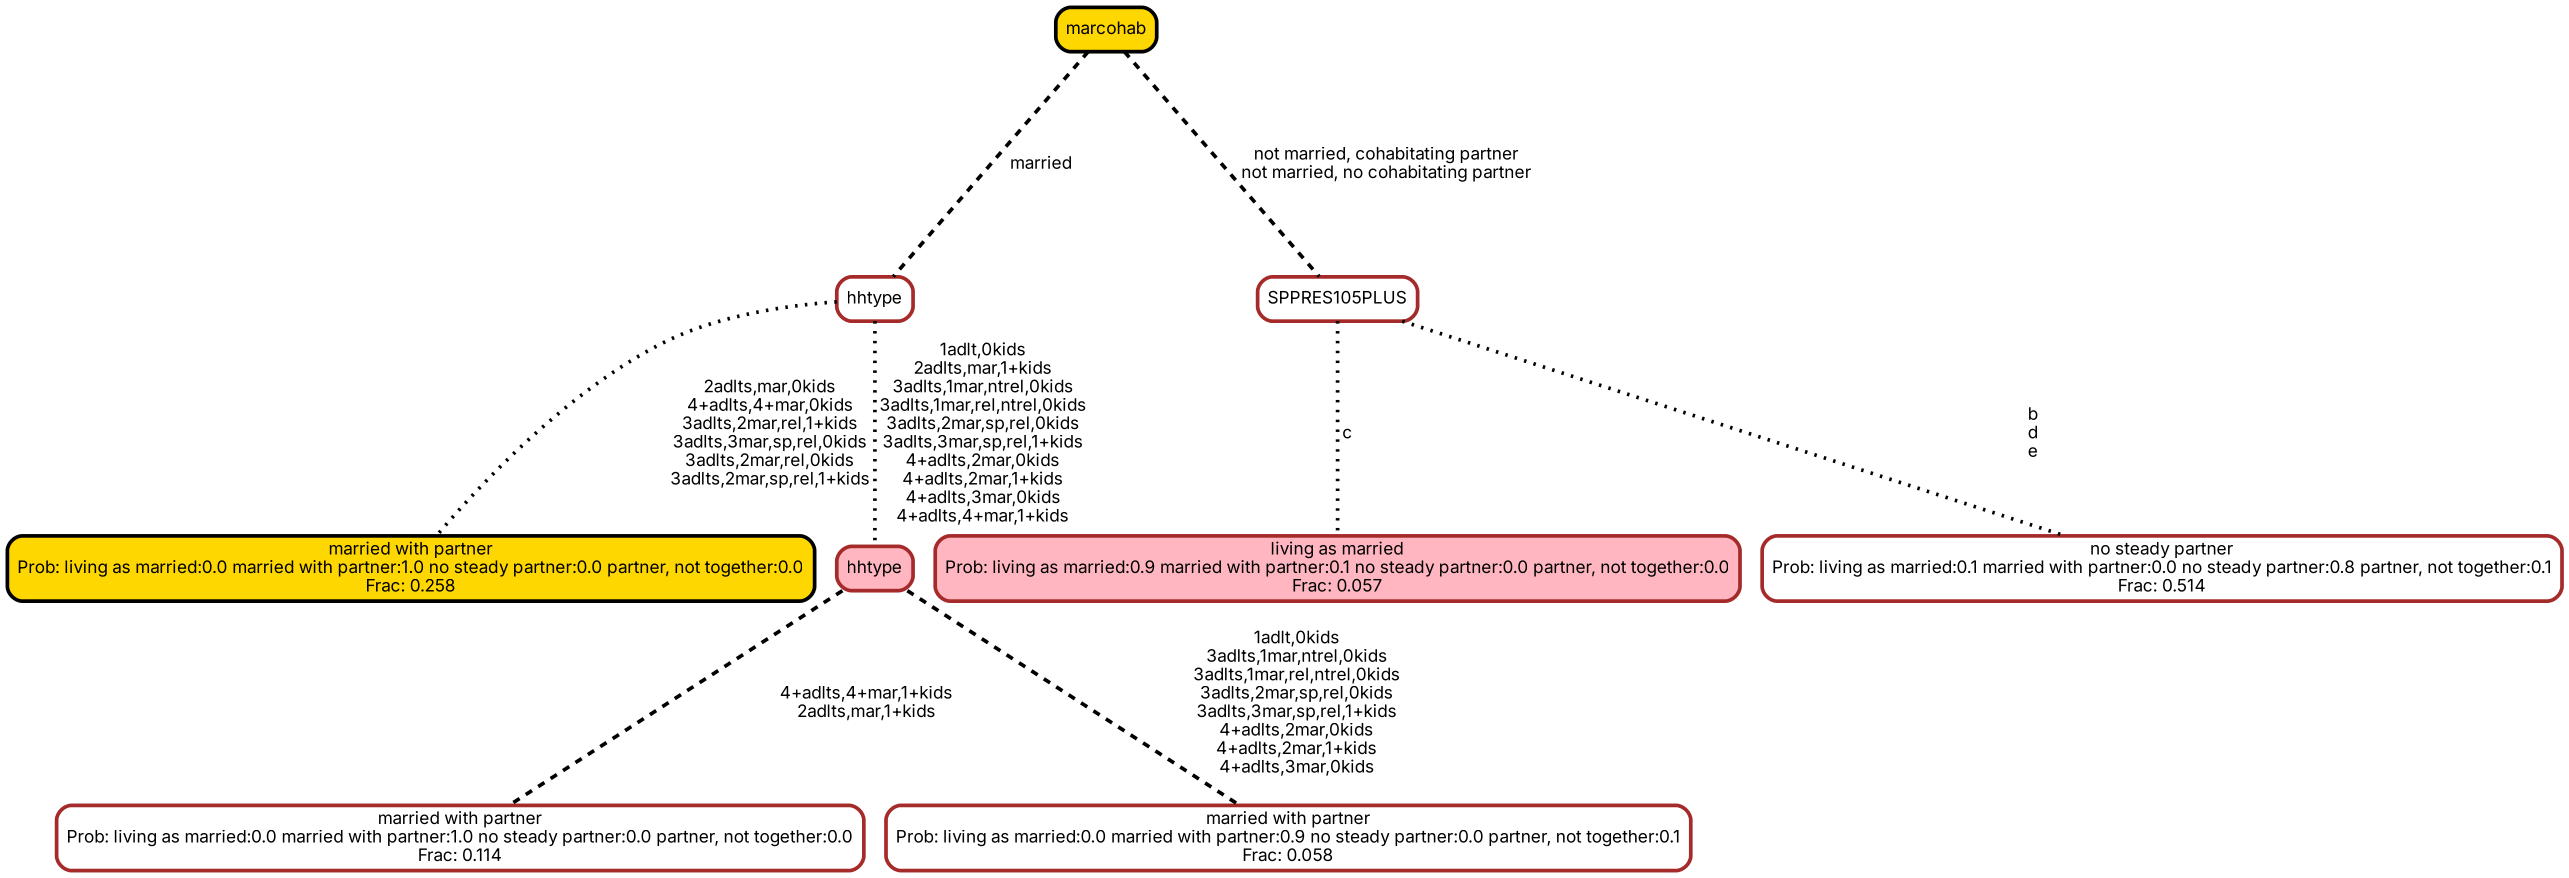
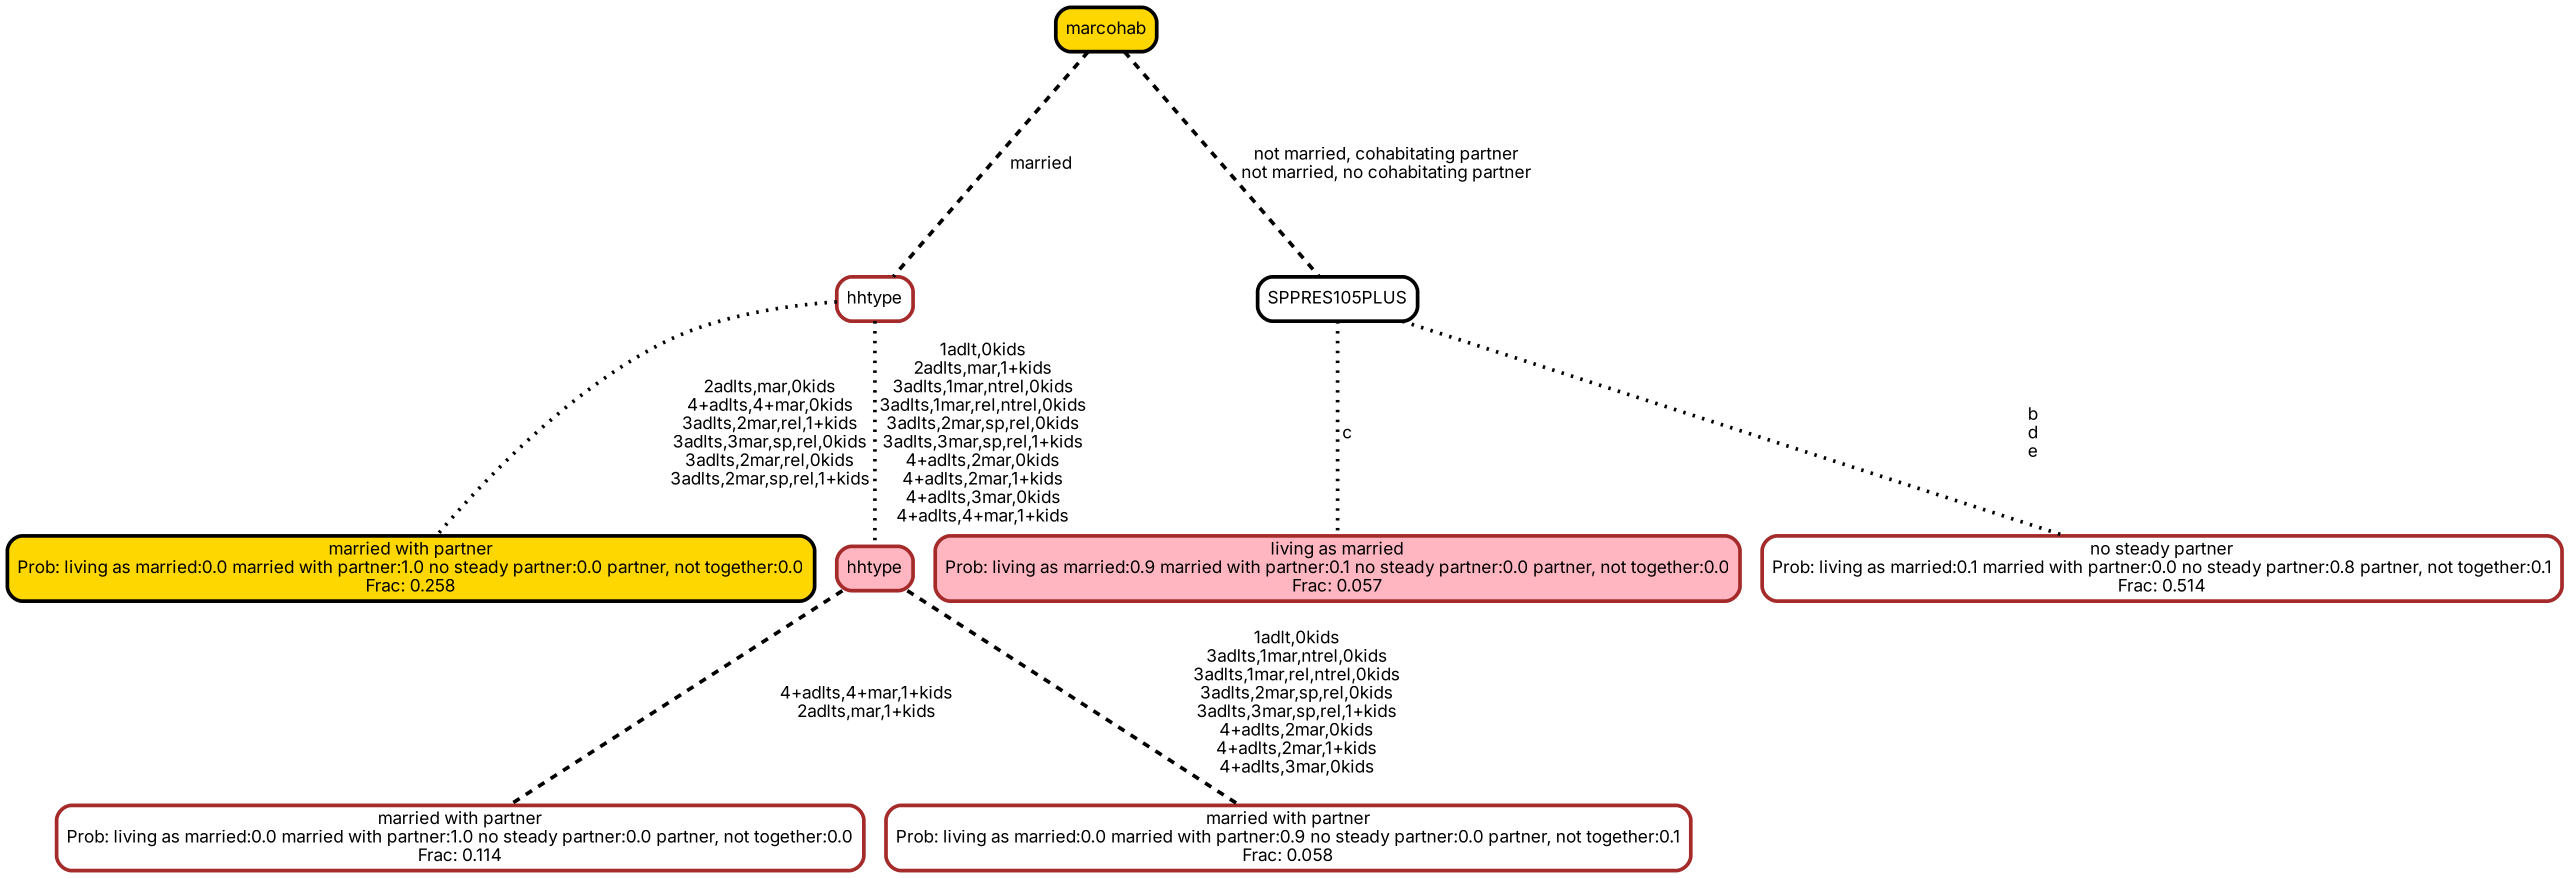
node "SPPRES105PLUS": color brown -> black
